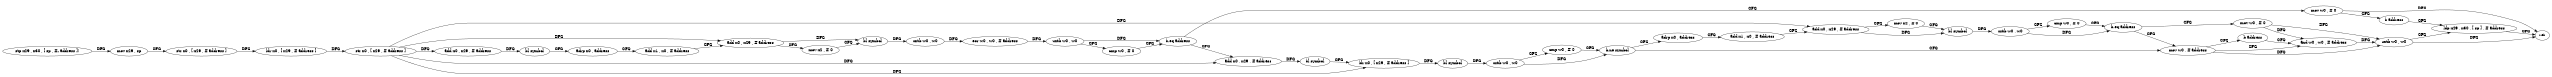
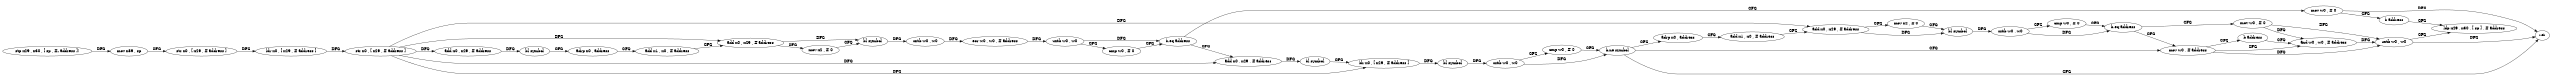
edge "ldp x29 , x30 , [ sp ] , # address" -> "ret": now "b.ne symbol" -> "ret"
node "mov x29 , sp": label "mov x29 , sp" -> "mov x89 , sp"
